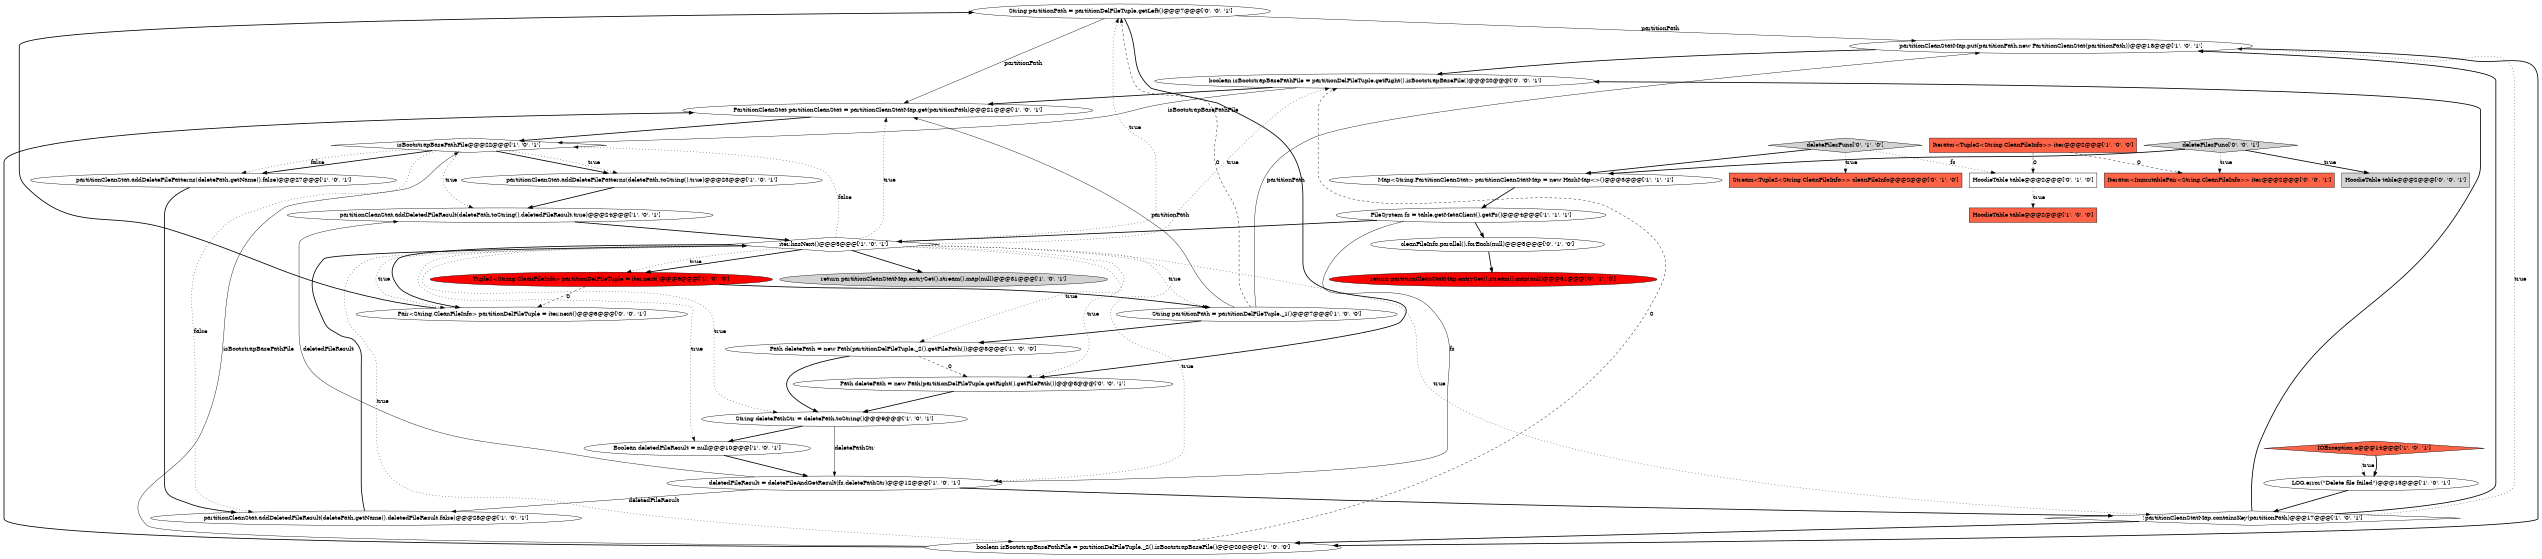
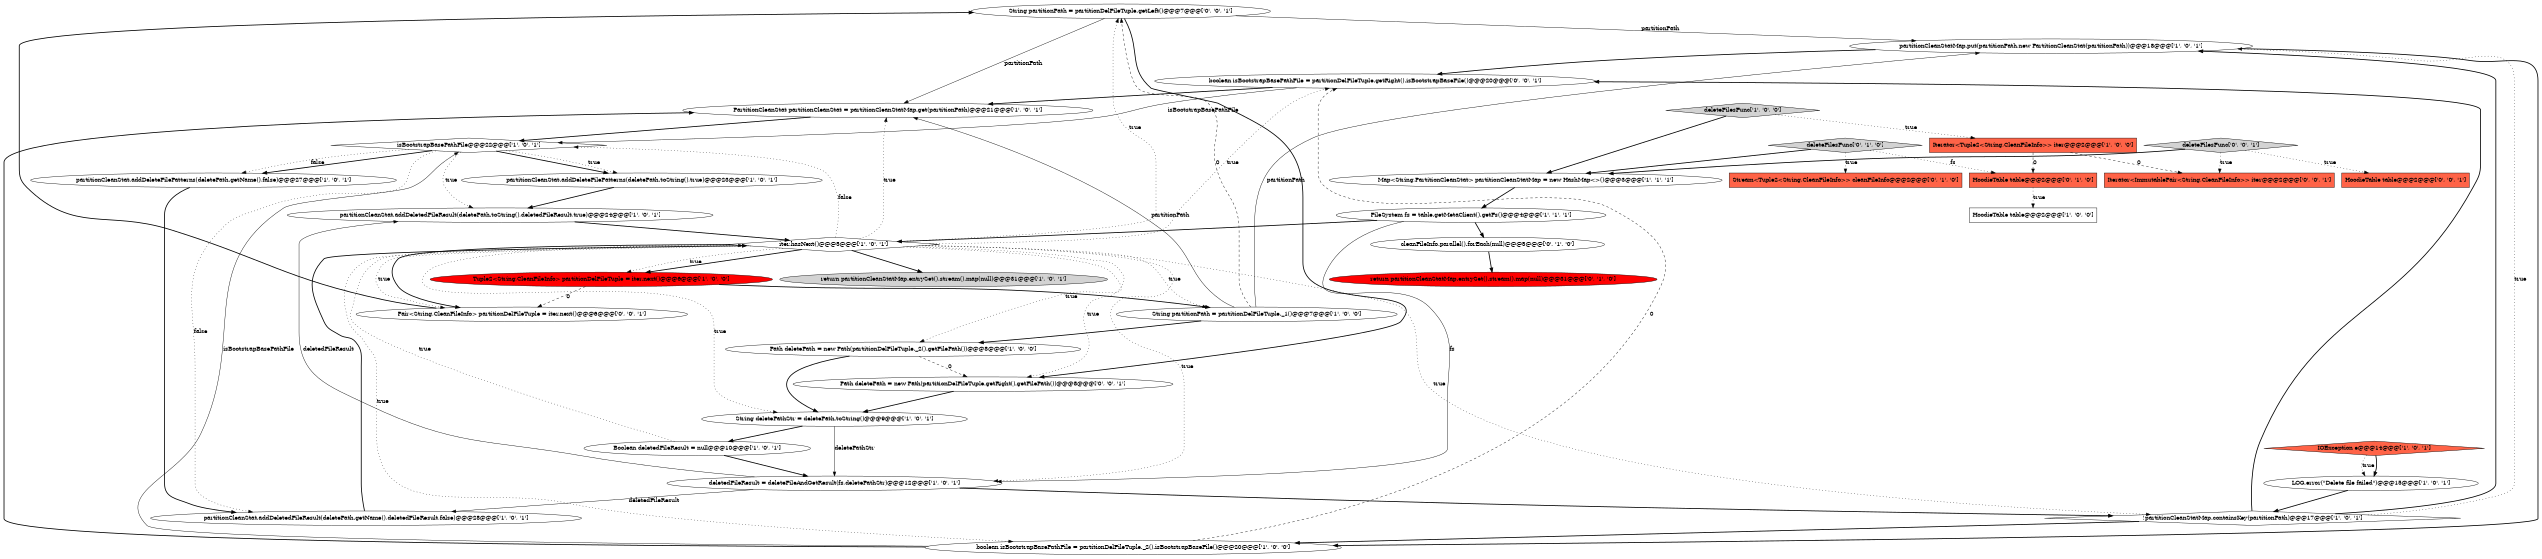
node "deleteFilesFunc['1', '0', '0']": added
edge "deleteFilesFunc['0', '0', '1']" -> "HoodieTable table@@@2@@@['0', '0', '1']": style bold -> dotted
node "HoodieTable table@@@2@@@['0', '1', '0']": fillcolor white -> tomato
node "HoodieTable table@@@2@@@['0', '0', '1']": fillcolor lightgray -> tomato
node "HoodieTable table@@@2@@@['1', '0', '0']": fillcolor tomato -> white
edge "iter.hasNext()@@@5@@@['1', '0', '1']" -> "Boolean deletedFileResult = null@@@10@@@['1', '0', '1']": reversed
